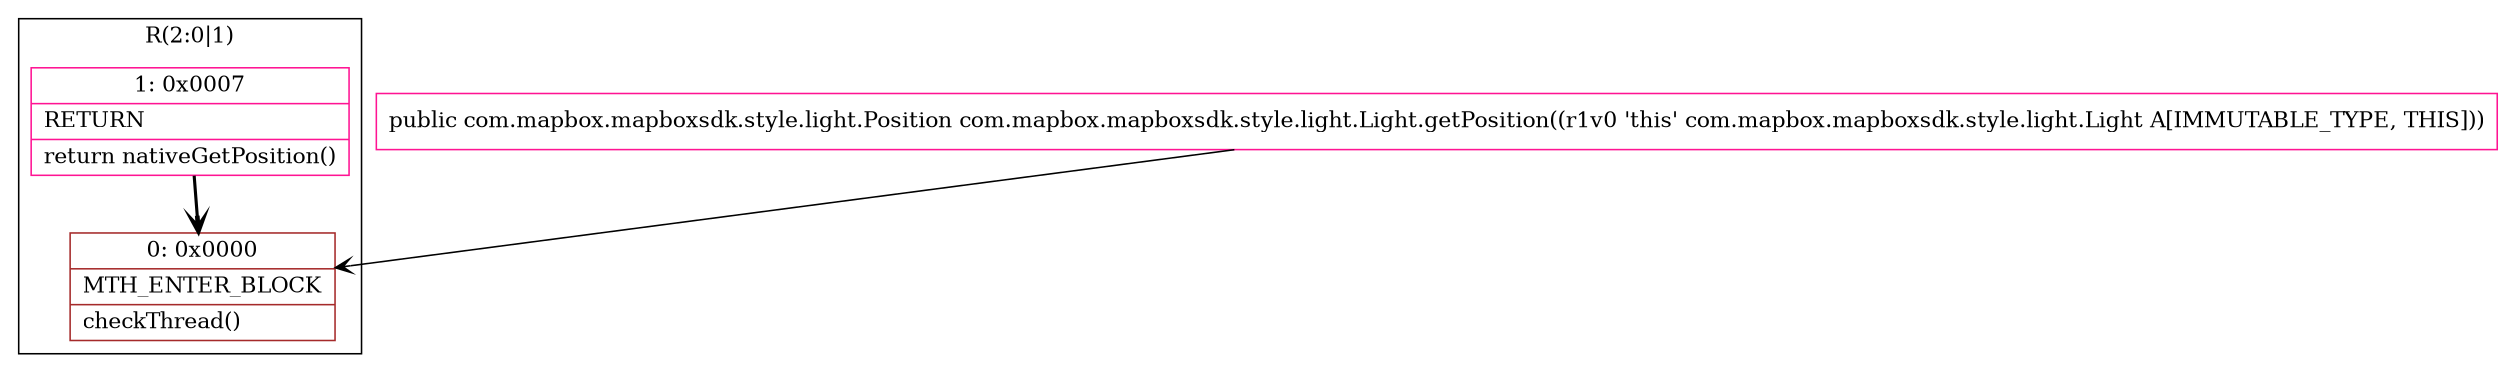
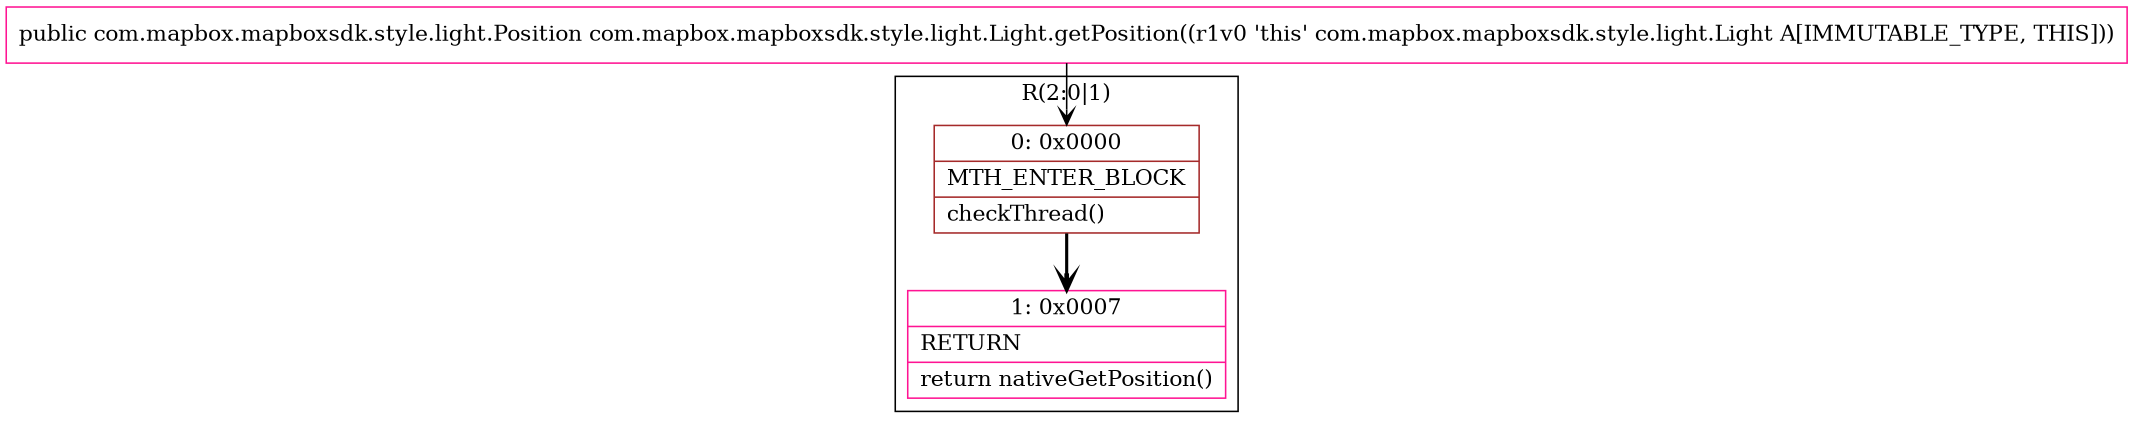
edge "1: 0x0007" -> "0: 0x0000": reversed
